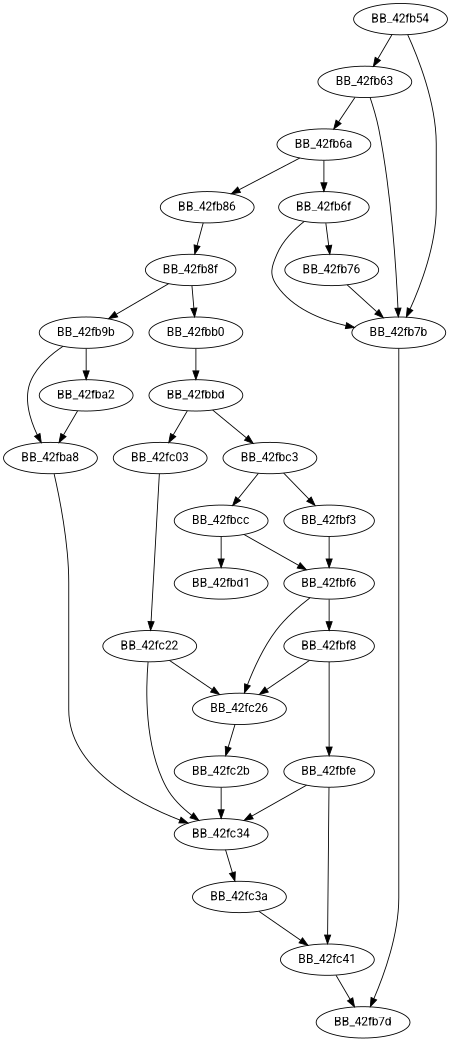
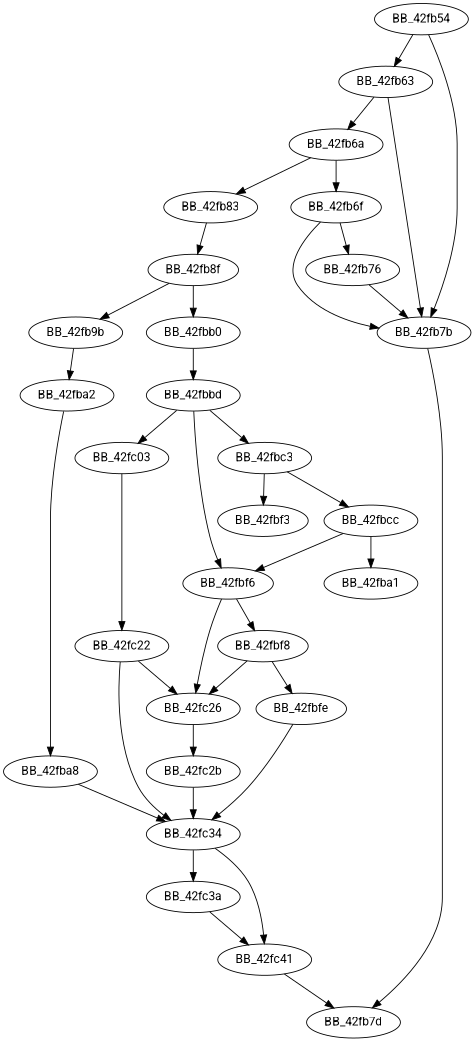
node "BB_42fb86": label "BB_42fb86" -> "BB_42fb83"
edge "BB_42fb9b" -> "BB_42fba8": removed
edge "BB_42fbf3" -> "BB_42fbf6": now "BB_42fbbd" -> "BB_42fbf6"
node "BB_42fbd1": label "BB_42fbd1" -> "BB_42fba1"
edge "BB_42fbfe" -> "BB_42fc41": now "BB_42fc34" -> "BB_42fc41"
